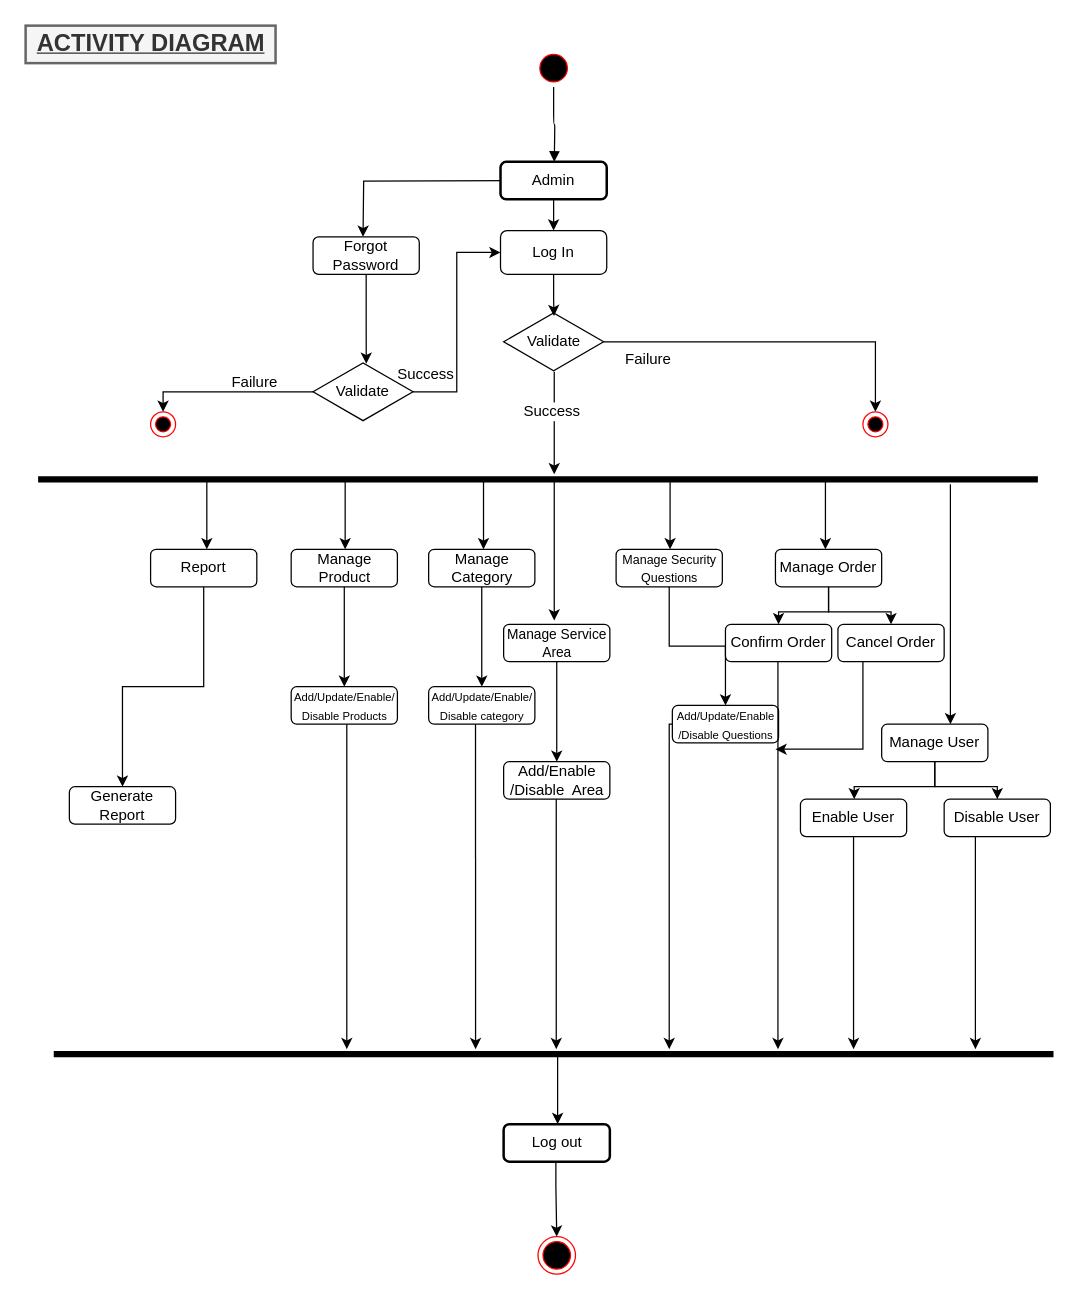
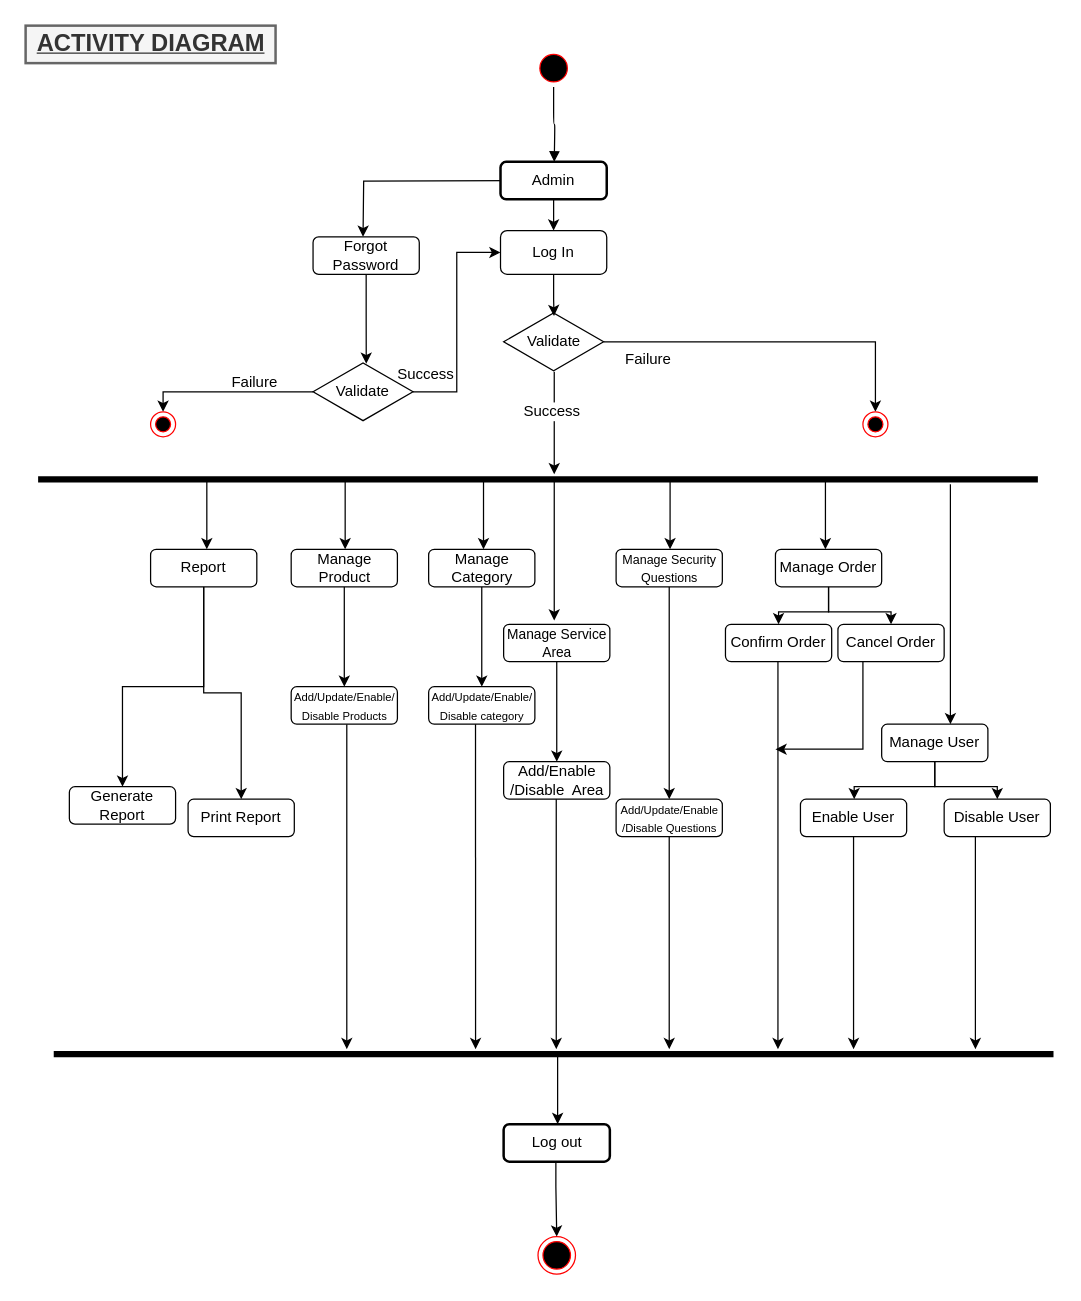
edge "Report" -> "Print Report": added
node "Add/Update/Enable /Disable Questions": moved (726, 724) -> (669, 818)
node "Print Report": added
